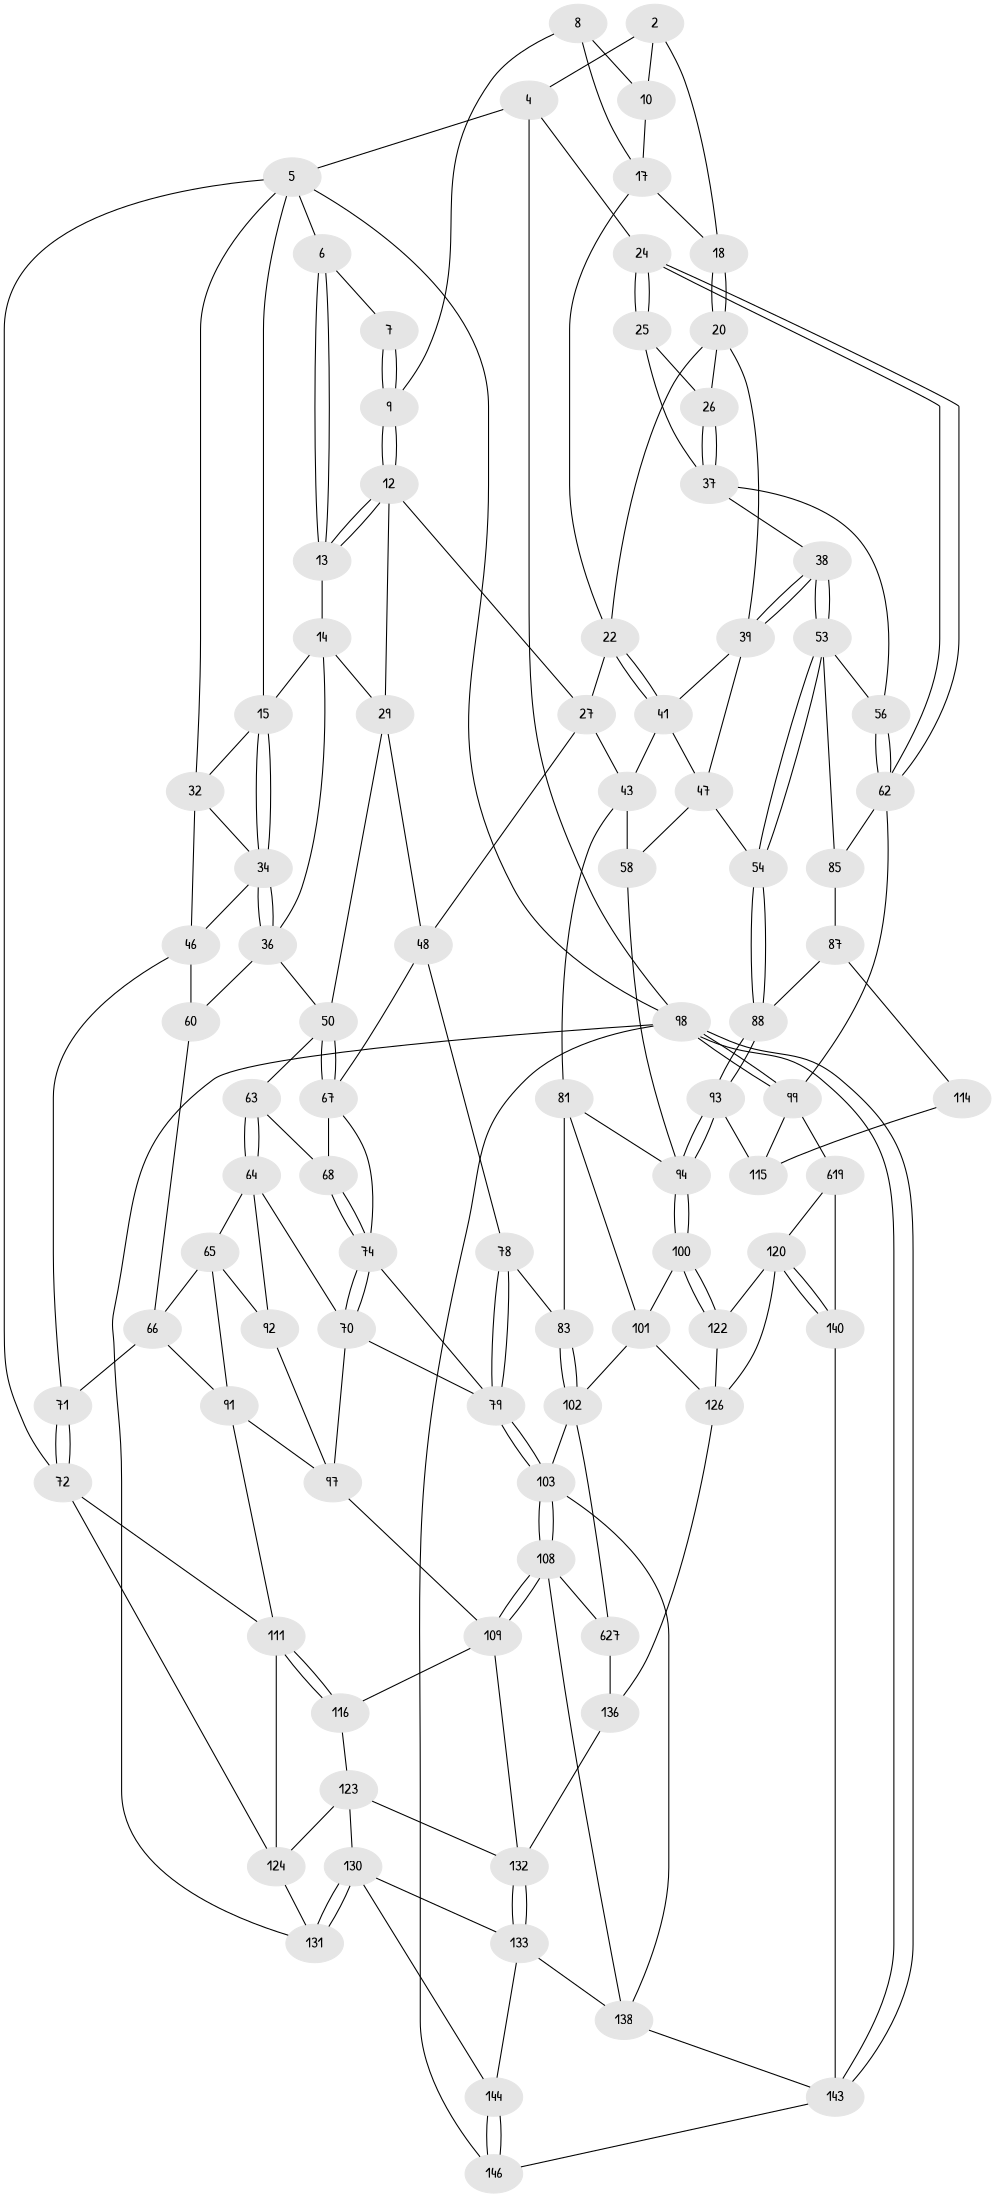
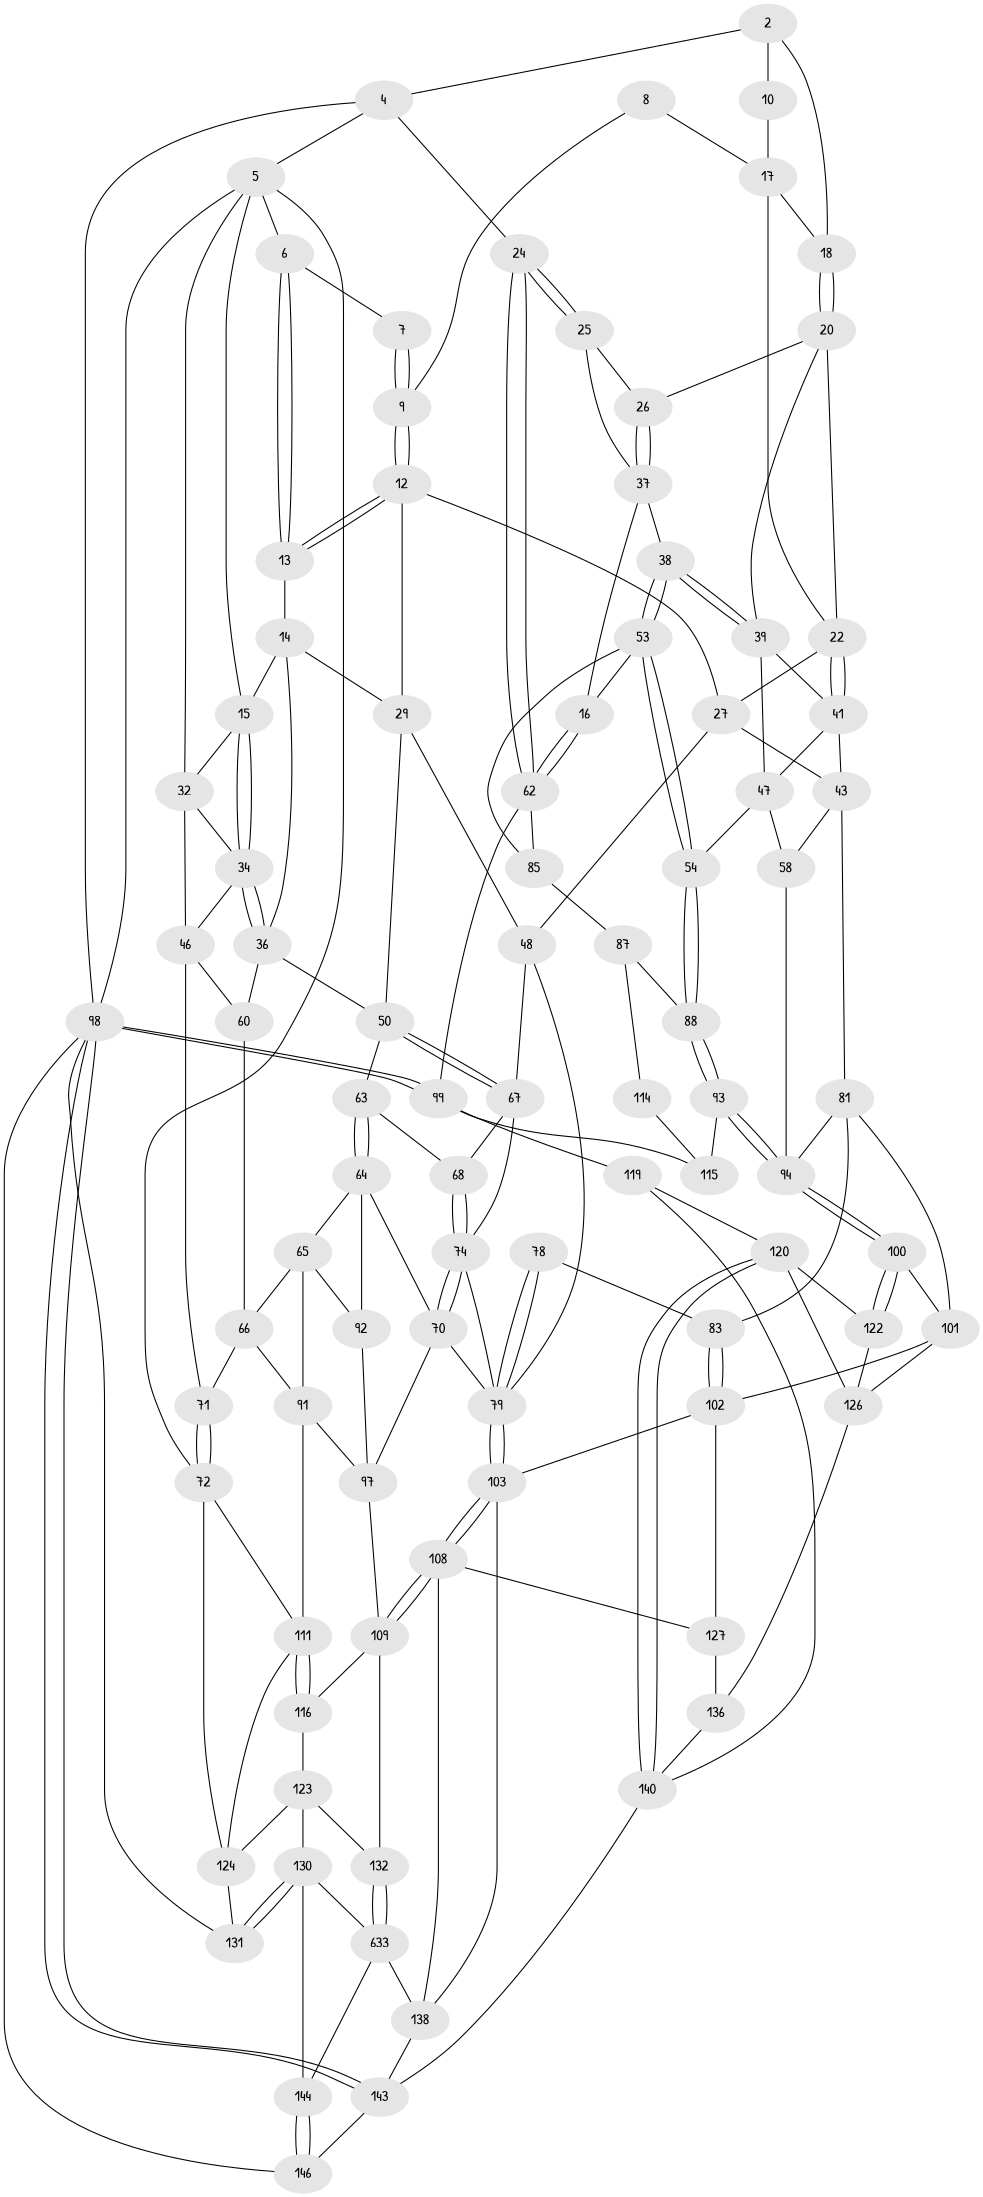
edge "8" -- "10": removed
node "56": label "56" -> "16"
edge "48" -- "78": now "48" -- "79"
node "619": label "619" -> "119"
node "627": label "627" -> "127"
edge "136" -- "132": now "136" -- "140"
node "133": label "133" -> "633"
